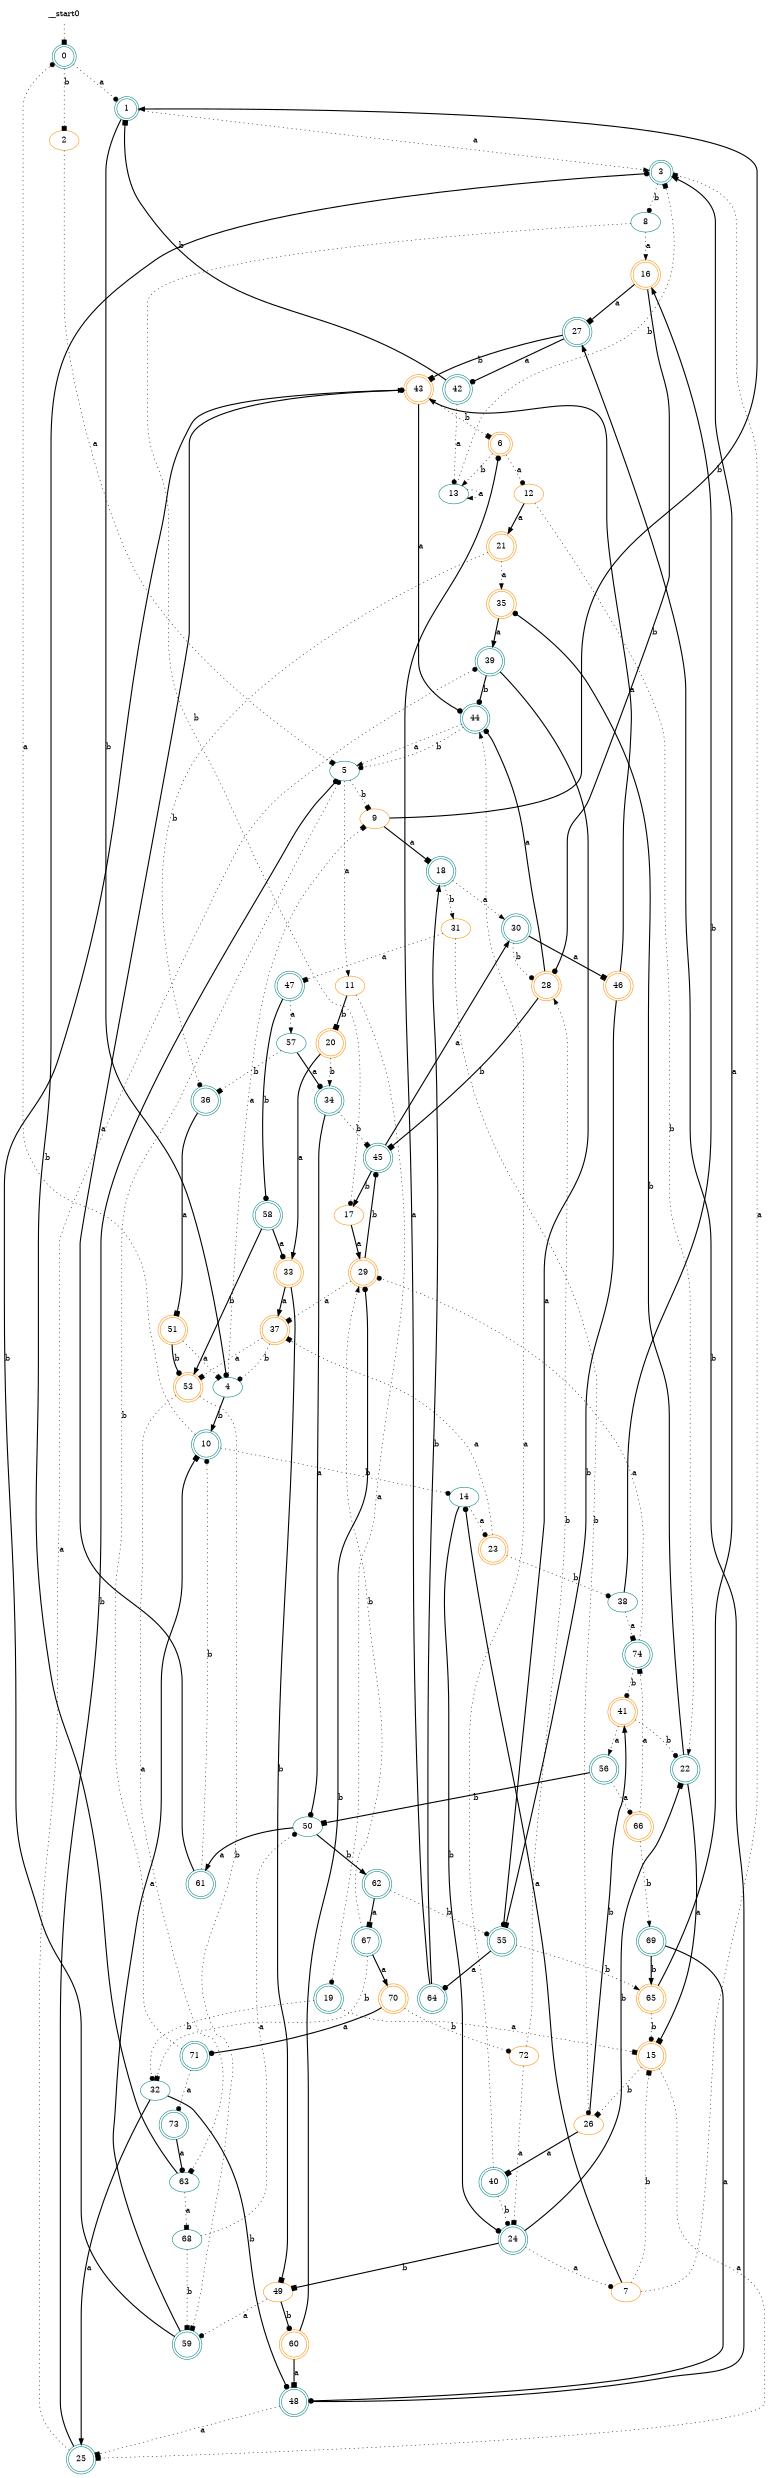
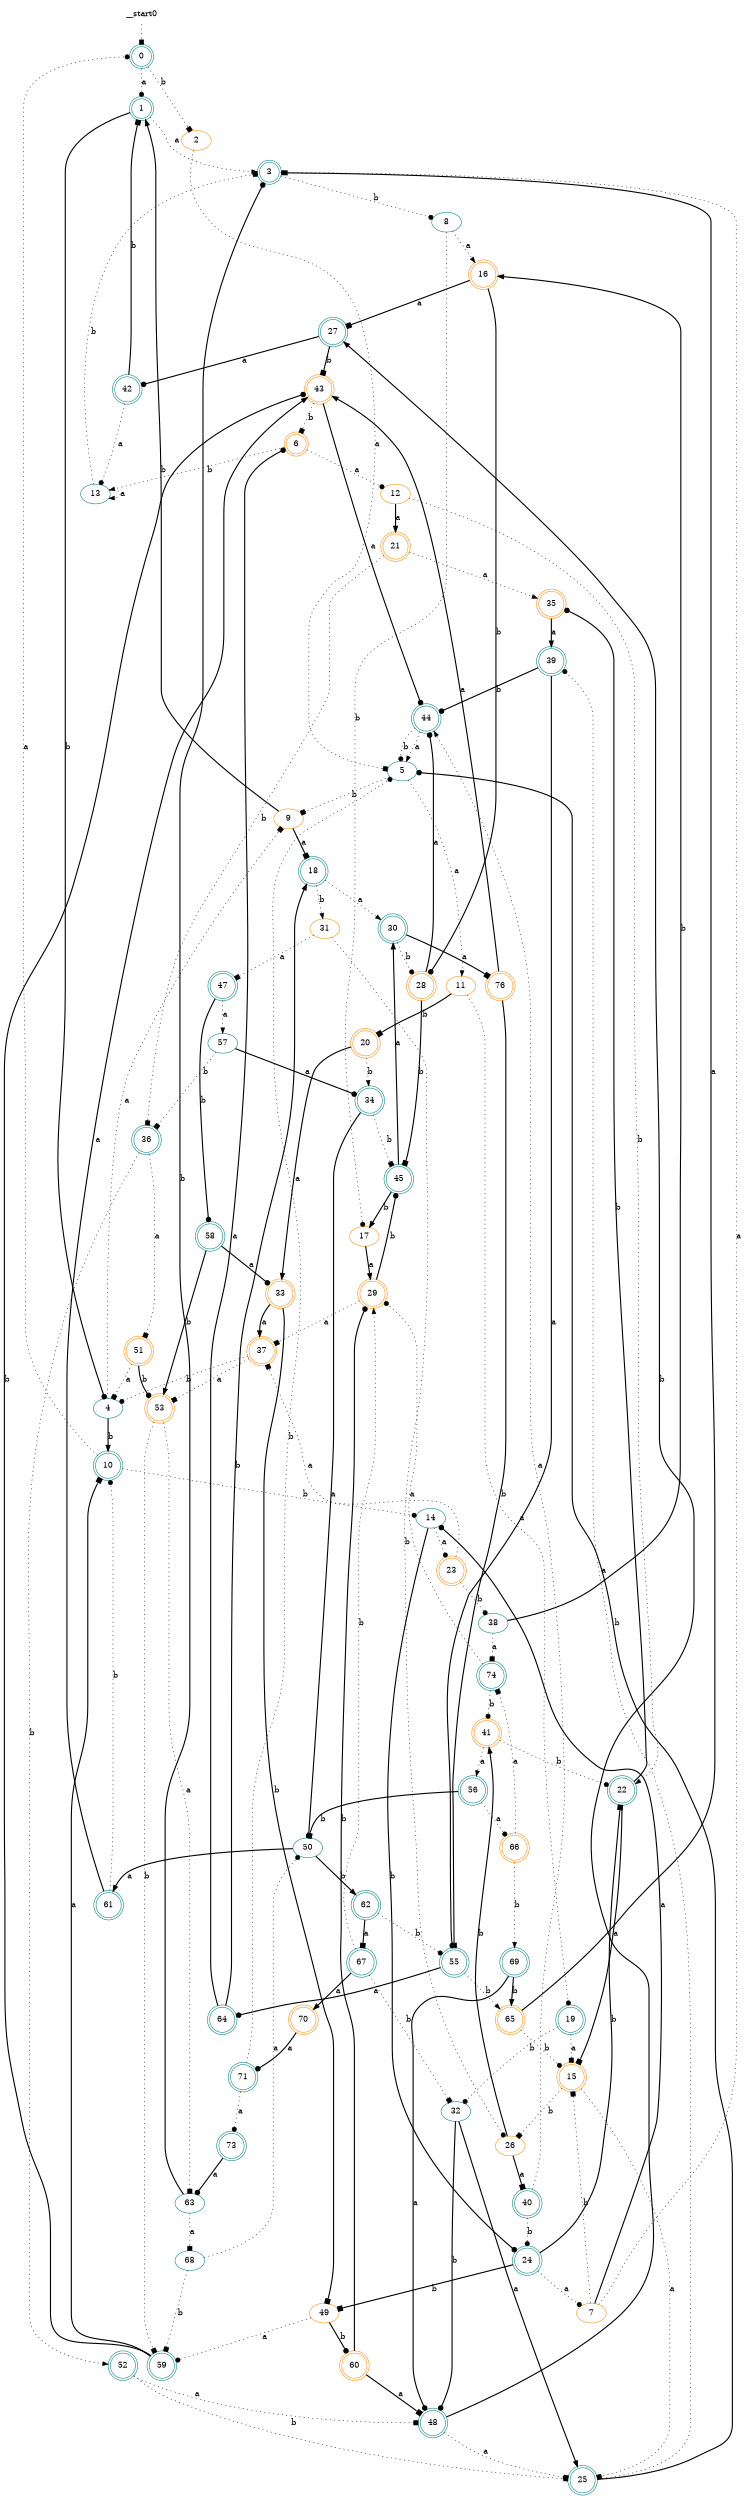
edge "21" -> "36": arrowhead dot -> box
node "46": label "46" -> "76"
edge "36" -> "51": style bold -> dotted
node "72": removed
node "52": added
